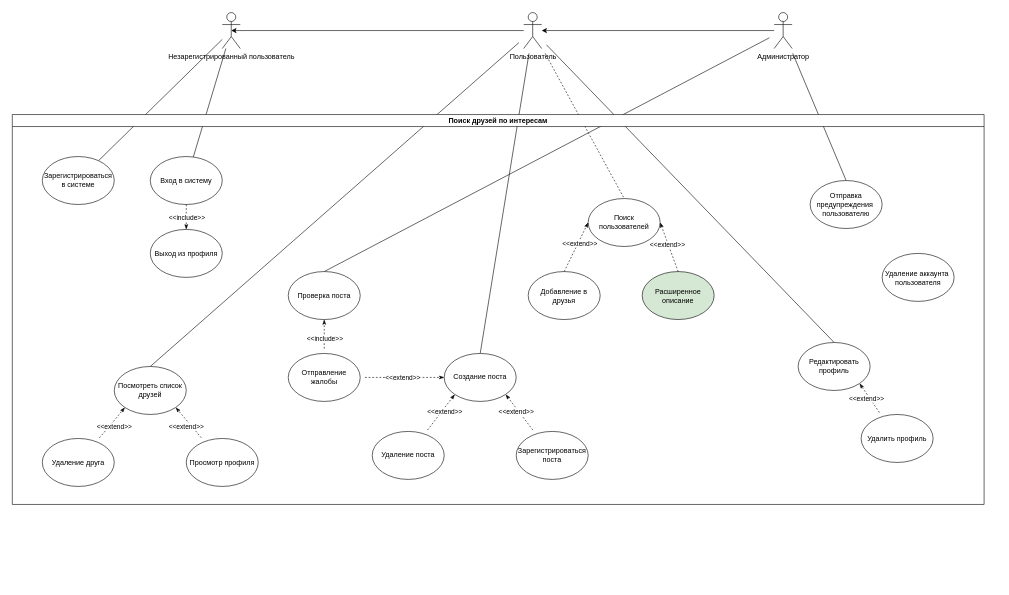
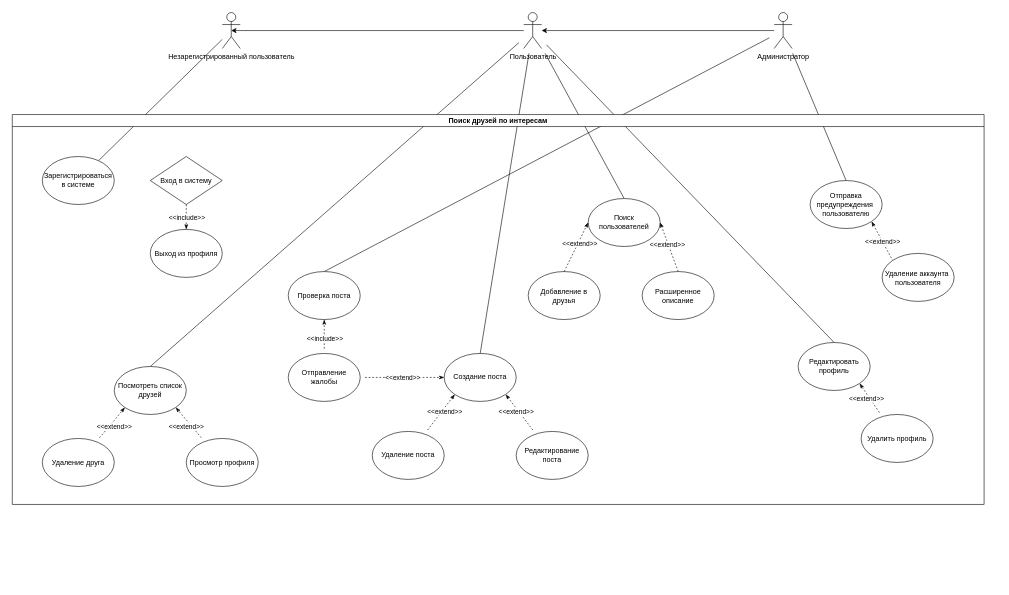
edge "Незарегистрированный пользователь" -- "Вход в систему": removed
edge "Пользователь" -- "Поиск пользователей": style dashed -> solid
node "Вход в систему": shape ellipse -> diamond
edge "Удаление аккаунта пользователя" -> "Отправка предупреждения пользователю": added, label "<<extend>>"
node "Расширенное описание": fillcolor #d5e8d4 -> #ffffff
node "Зарегистрироваться поста": label "Зарегистрироваться поста" -> "Редактирование поста"
